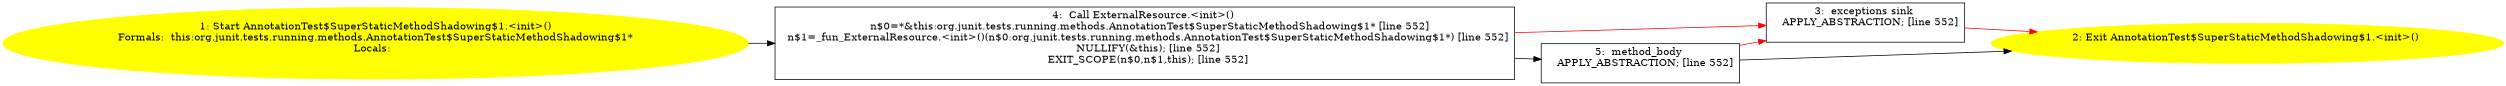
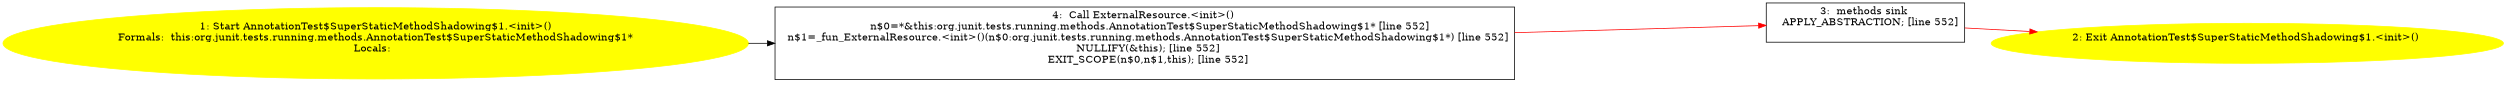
node "3:  exceptions sink APPLY_ABSTRACTION; [line 552]": label "3:  exceptions sink APPLY_ABSTRACTION; [line 552]" -> "3:  methods sink APPLY_ABSTRACTION; [line 552]"
node "5:  method_body APPLY_ABSTRACTION; [line 552]": removed
